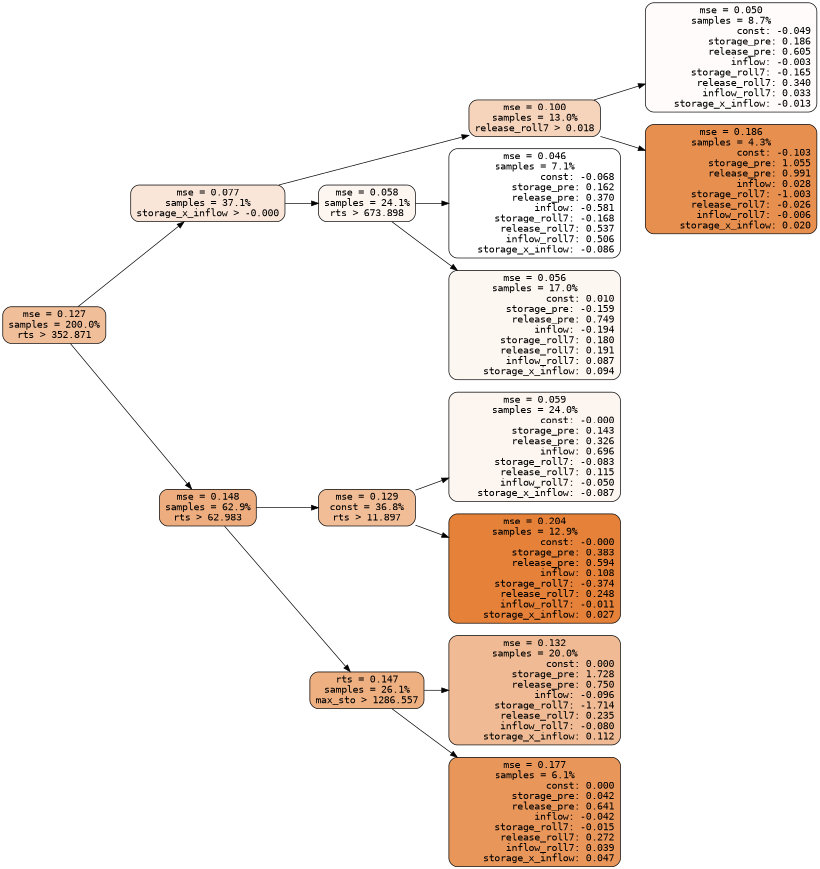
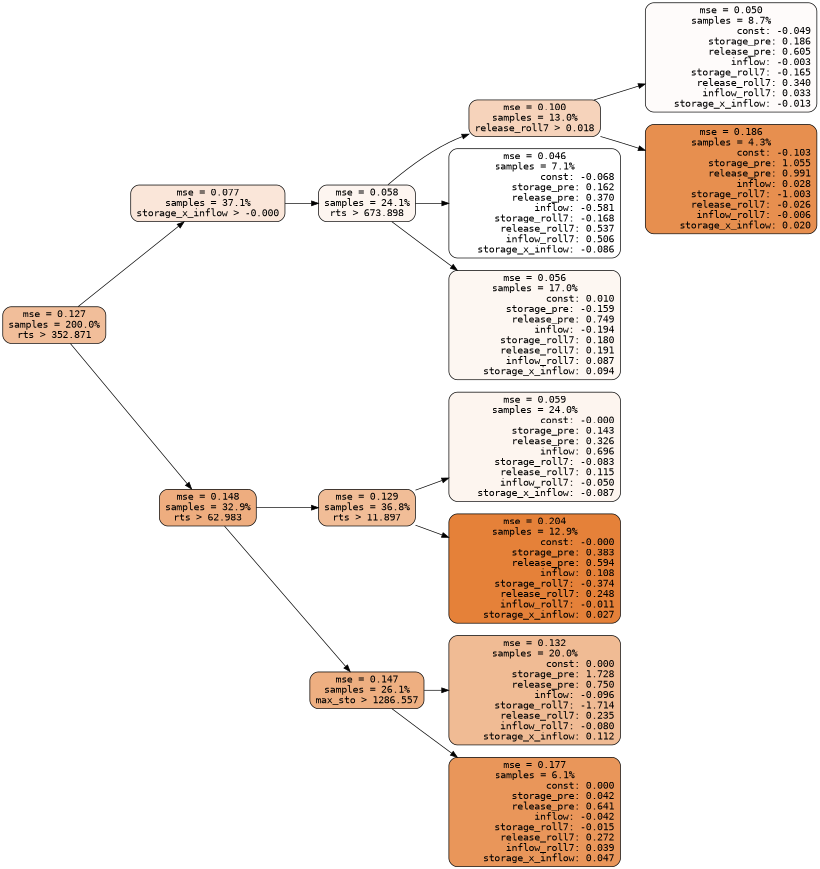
edge "mse = 0.077 samples = 37.1% storage_x_inflow > -0.000" -> "mse = 0.100 samples = 13.0% release_roll7 > 0.018": now "mse = 0.058 samples = 24.1% rts > 673.898" -> "mse = 0.100 samples = 13.0% release_roll7 > 0.018"
node "mse = 0.148 samples = 62.9% rts > 62.983": label "mse = 0.148 samples = 62.9% rts > 62.983" -> "mse = 0.148 samples = 32.9% rts > 62.983"
node "mse = 0.129 const = 36.8% rts > 11.897": label "mse = 0.129 const = 36.8% rts > 11.897" -> "mse = 0.129 samples = 36.8% rts > 11.897"
node "rts = 0.147 samples = 26.1% max_sto > 1286.557": label "rts = 0.147 samples = 26.1% max_sto > 1286.557" -> "mse = 0.147 samples = 26.1% max_sto > 1286.557"
